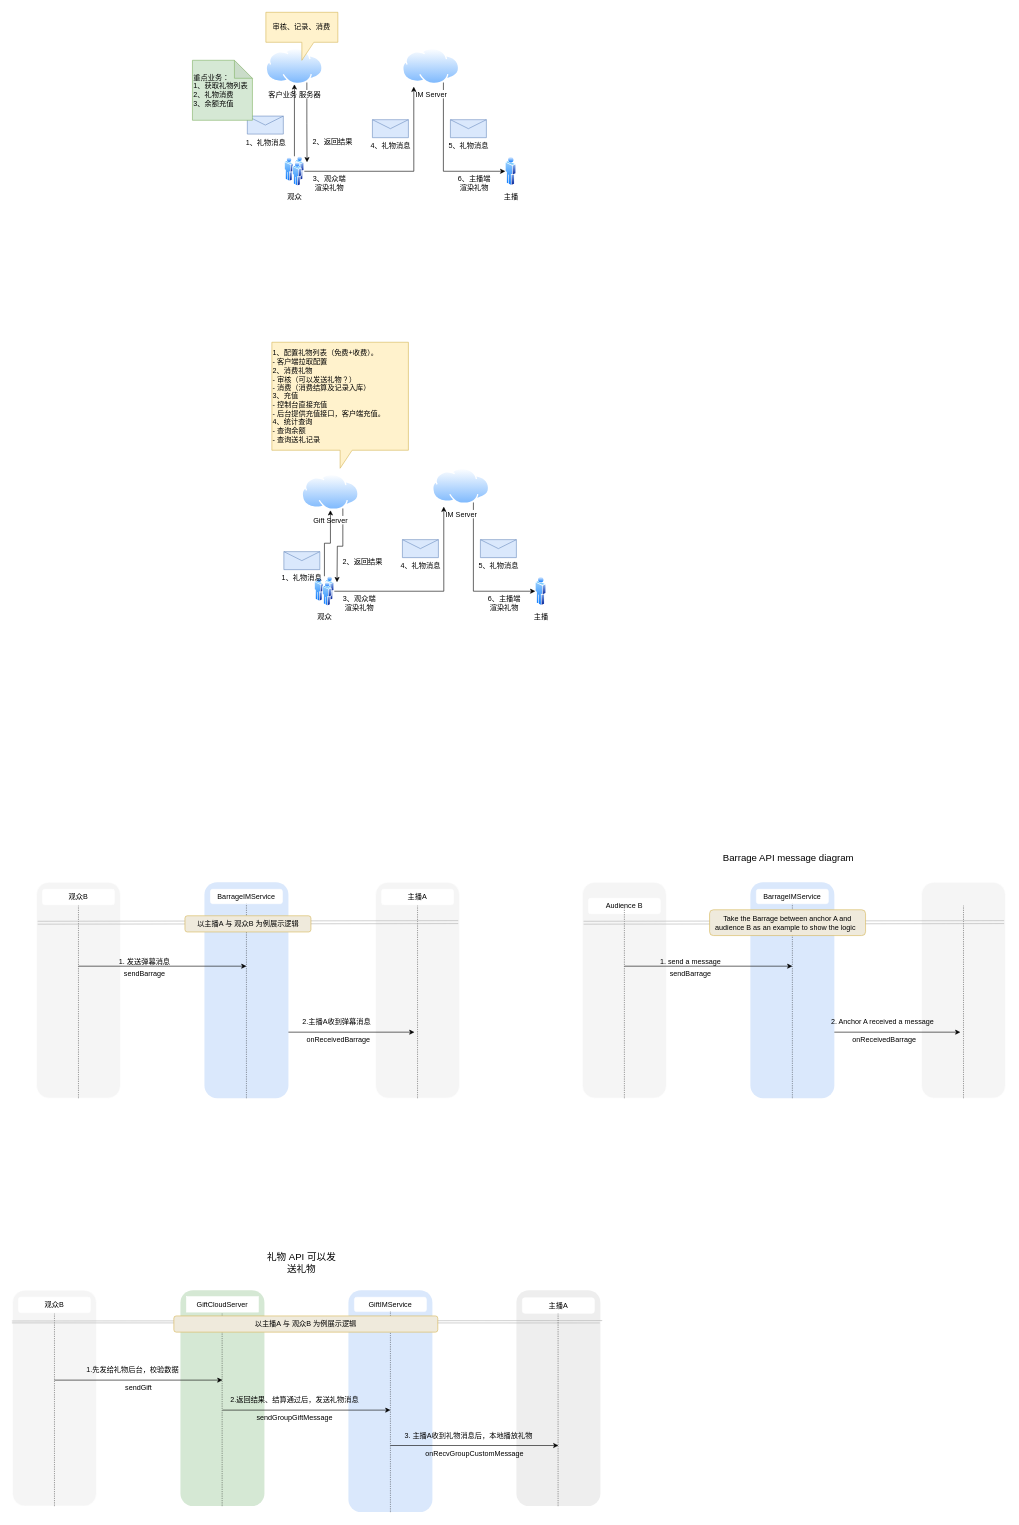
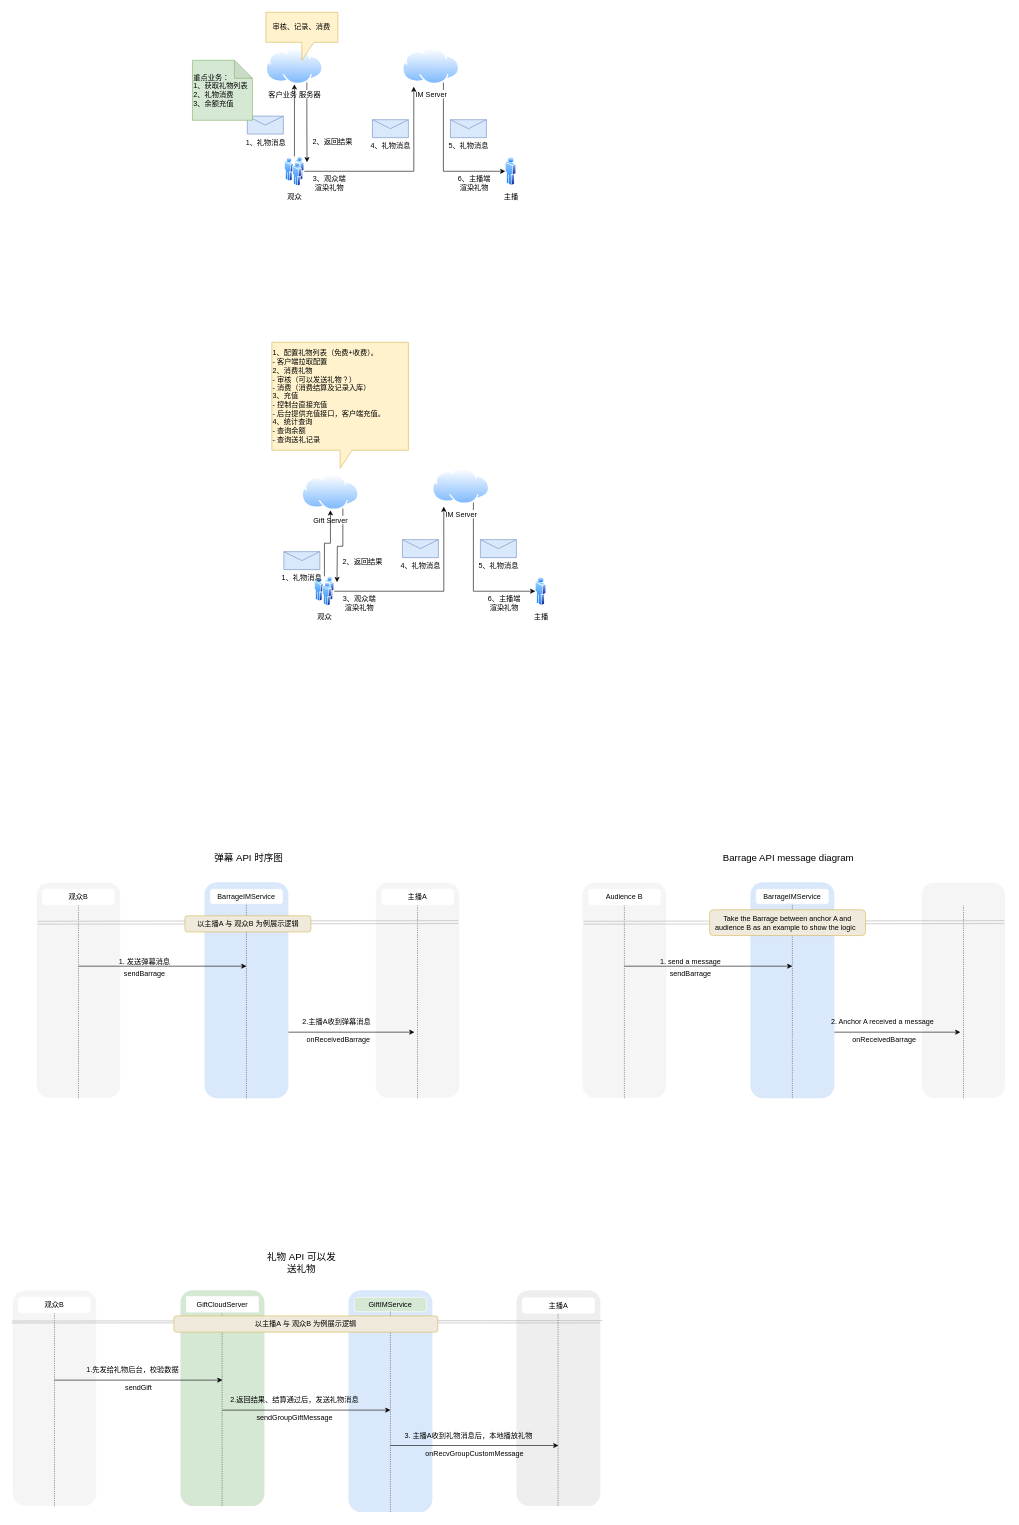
node "弹幕 API 时序图": added
node "Audience B": moved (624, 906) -> (624, 897)
node "GiftIMService": fillcolor #ffffff -> #d5e8d4
